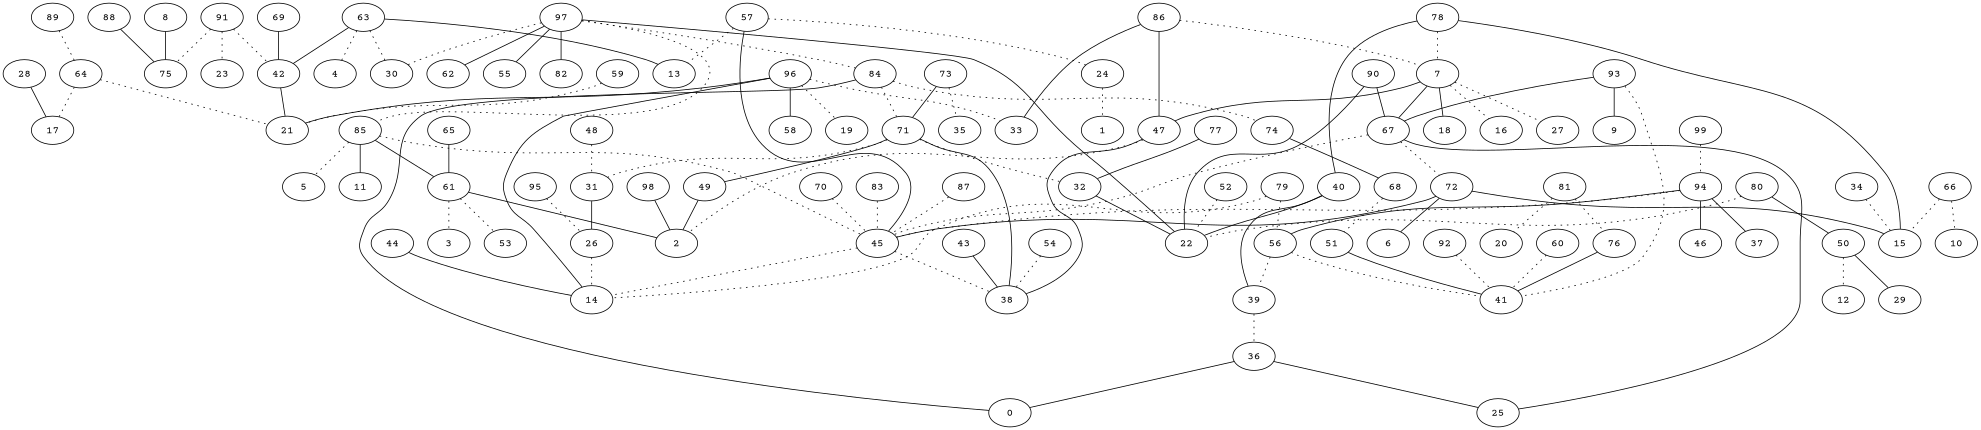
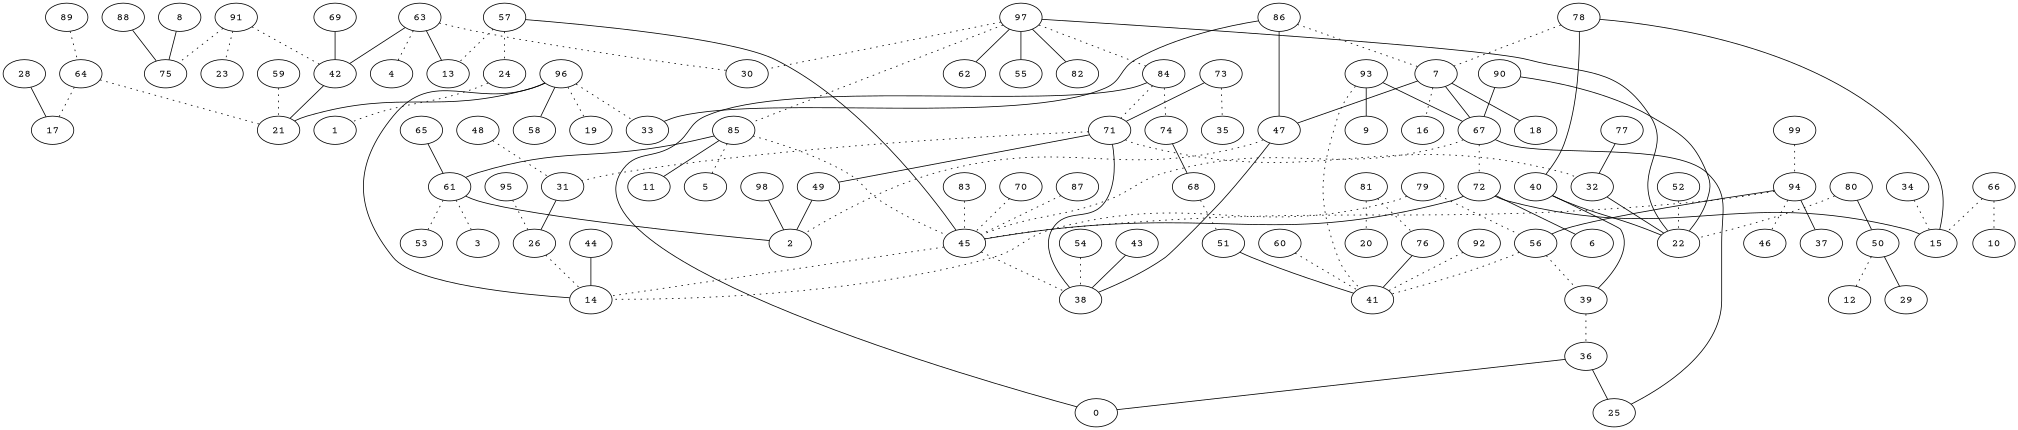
node "27": removed
edge "94" -- "46": style solid -> dotted
